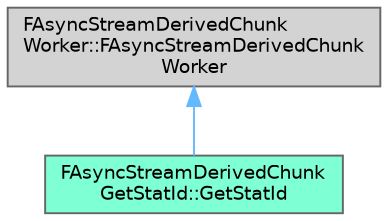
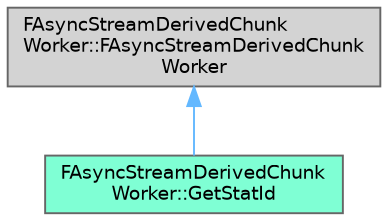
node "FAsyncStreamDerivedChunk GetStatId::GetStatId": label "FAsyncStreamDerivedChunk GetStatId::GetStatId" -> "FAsyncStreamDerivedChunk Worker::GetStatId"
